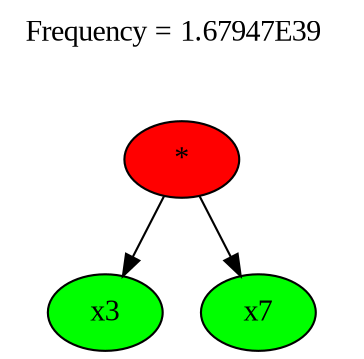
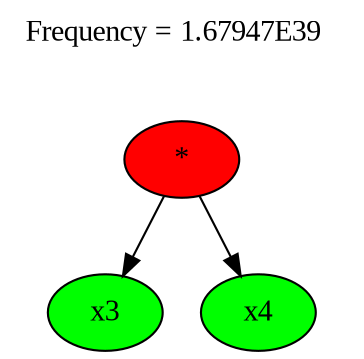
node "x7": label "x7" -> "x4"
